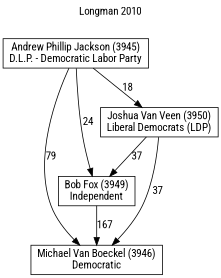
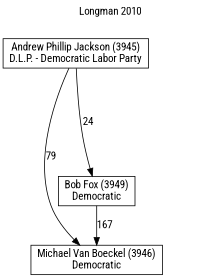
node "Joshua Van Veen (3950) Liberal Democrats (LDP)": removed
node "Bob Fox (3949) Independent": label "Bob Fox (3949) Independent" -> "Bob Fox (3949) Democratic"
